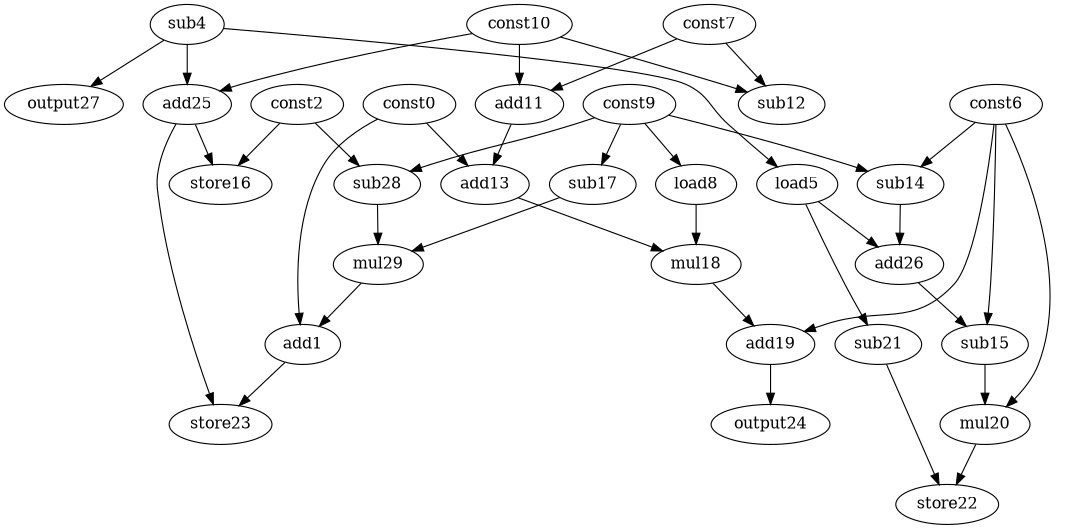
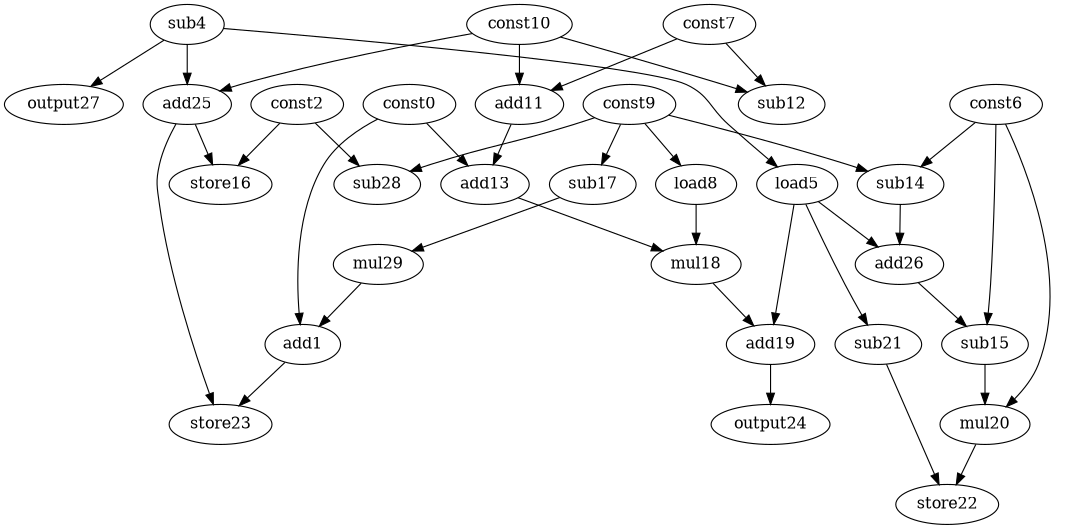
edge "sub28" -> "mul29": removed
edge "const6" -> "add19": now "load5" -> "add19"
